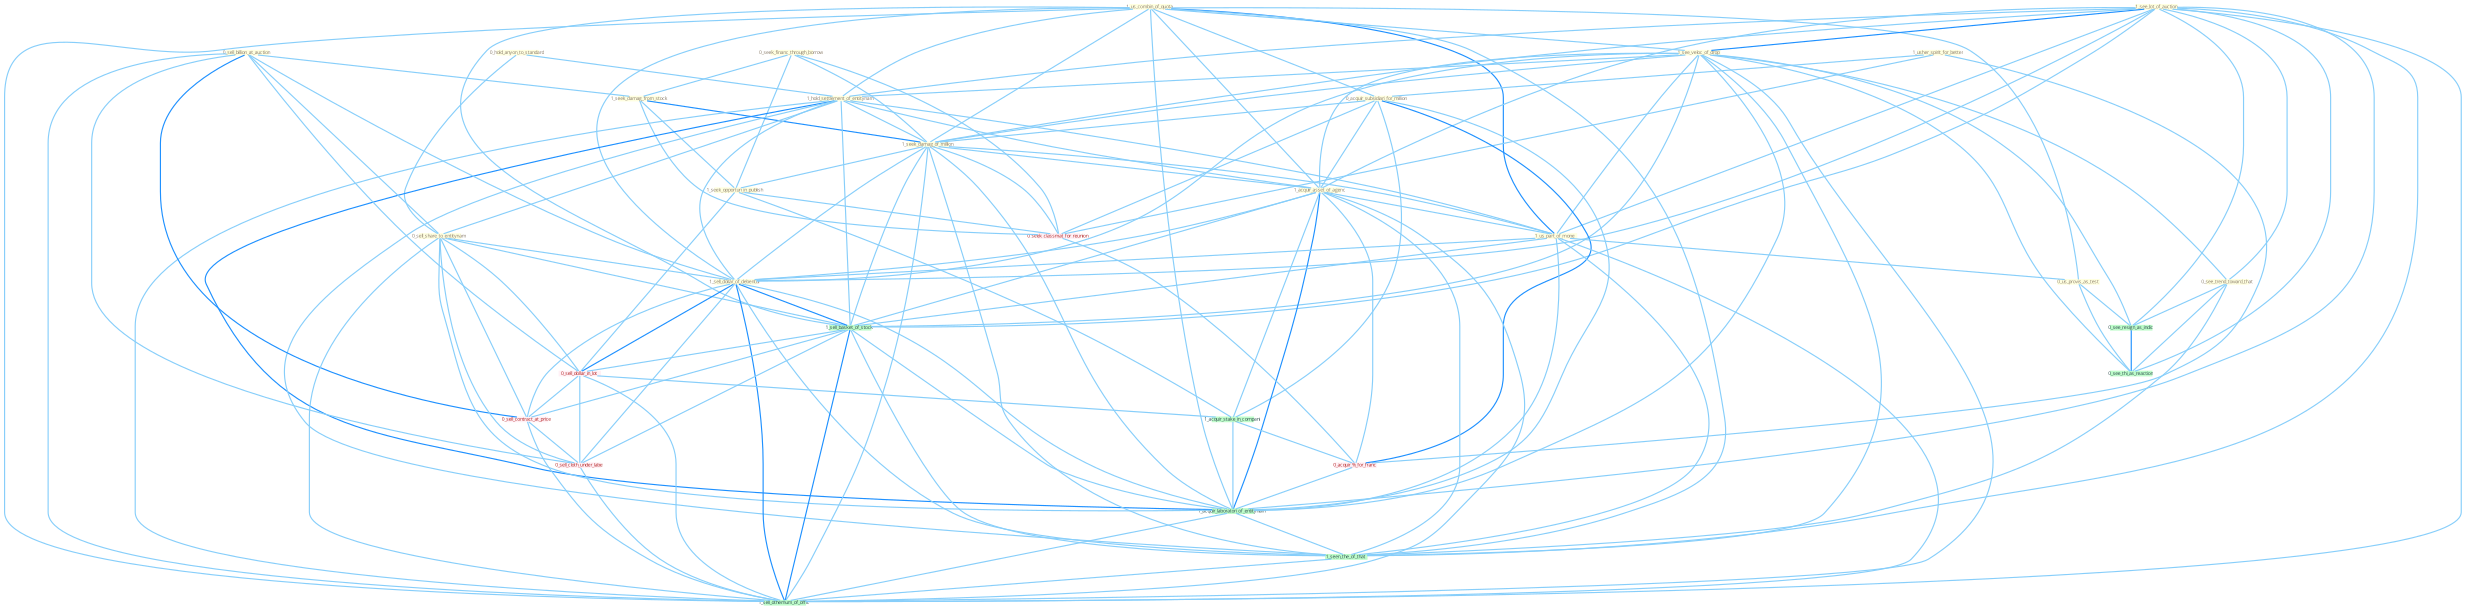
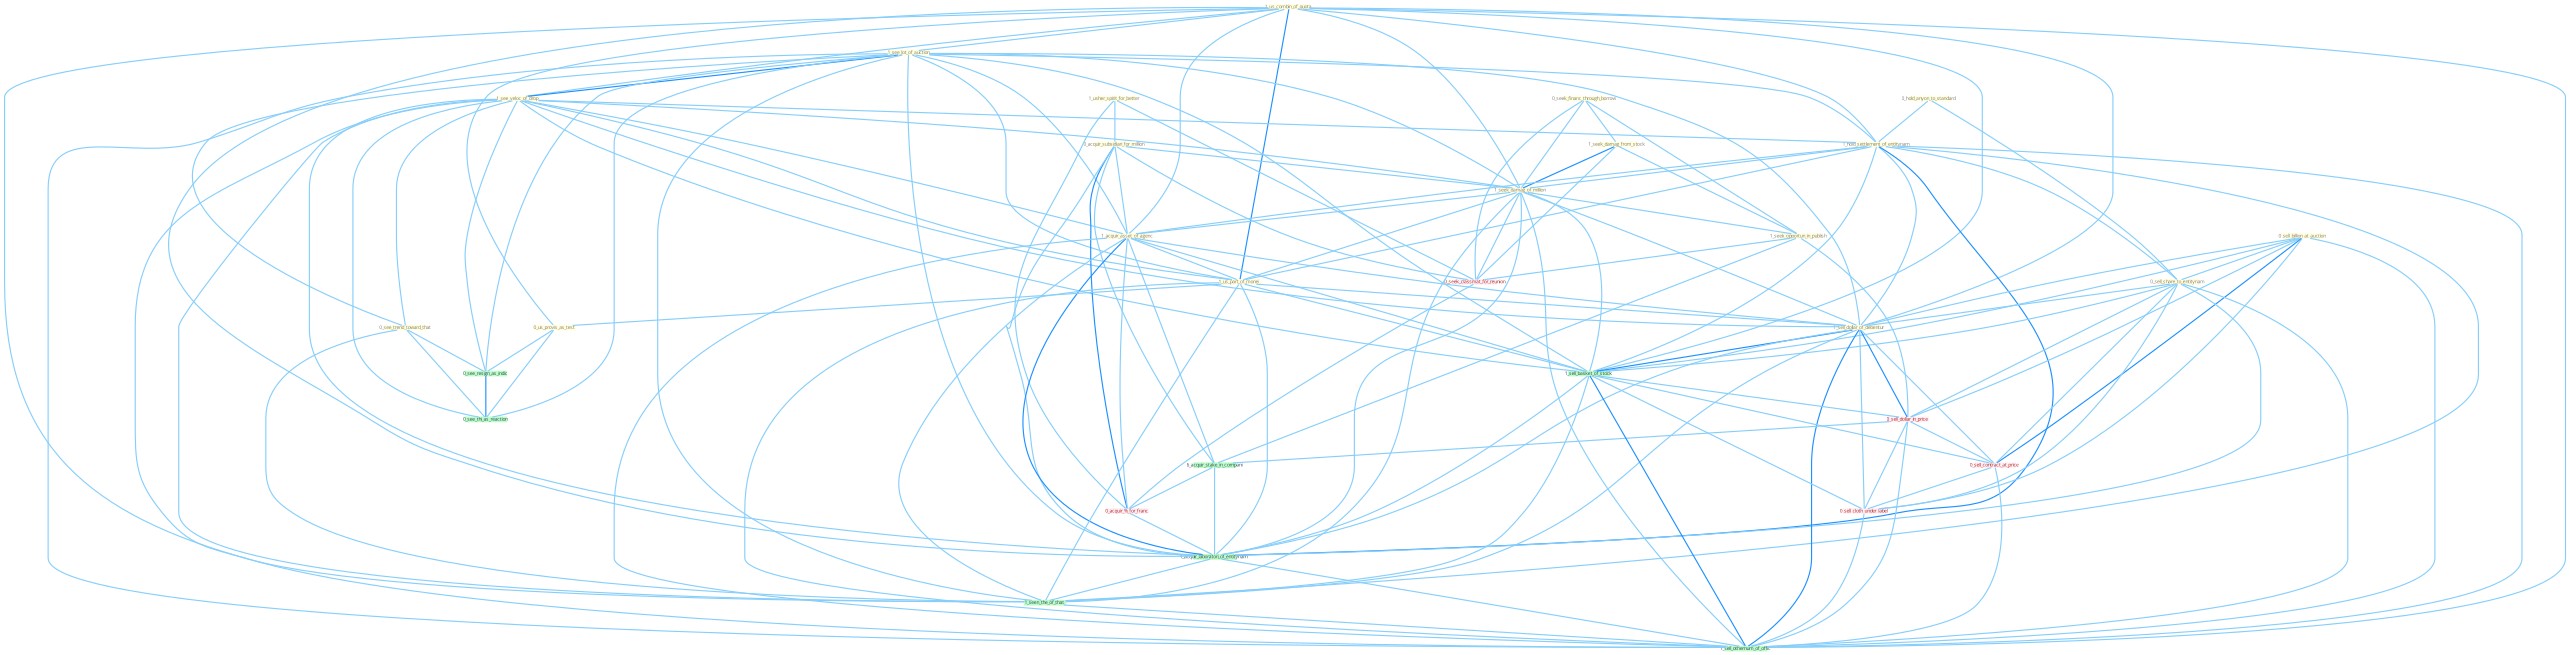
edge "1_us_combin_of_quota" -- "0_acquir_subsidiari_for_million": now "1_us_combin_of_quota" -- "1_see_lot_of_auction"
edge "0_sell_billion_at_auction" -- "1_seek_damag_from_stock": now "0_sell_billion_at_auction" -- "1_sell_basket_of_stock"
node "0_sell_dollar_in_lot": label "0_sell_dollar_in_lot" -> "0_sell_dollar_in_price"
node "1_acquir_stake_in_compani": label "1_acquir_stake_in_compani" -> "6_acquir_stake_in_compani"
